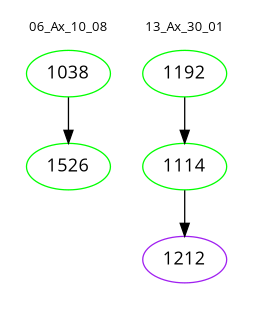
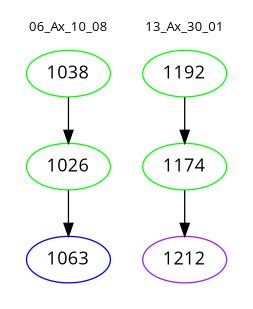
node "1526": label "1526" -> "1026"
node "1114": label "1114" -> "1174"
node "1063": added
